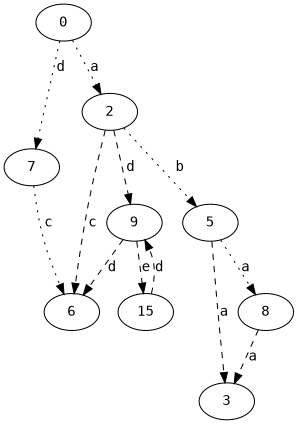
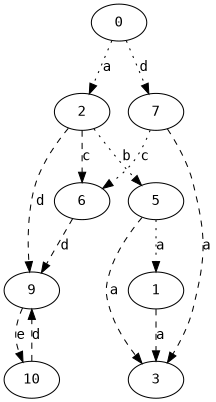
edge "7" -> "3": added, label "a"
edge "9" -> "6": reversed
node "15": label "15" -> "10"
node "8": label "8" -> "1"
